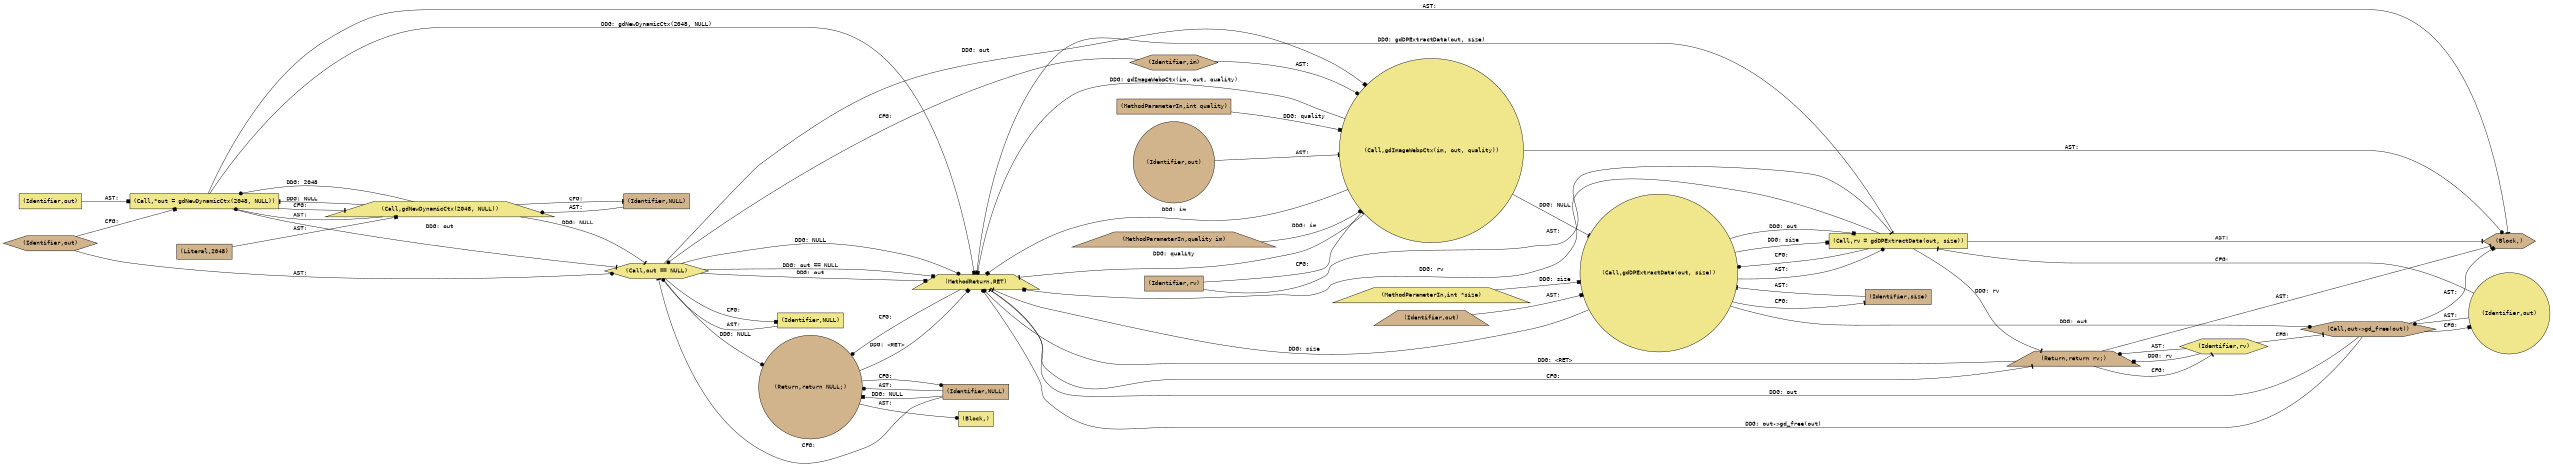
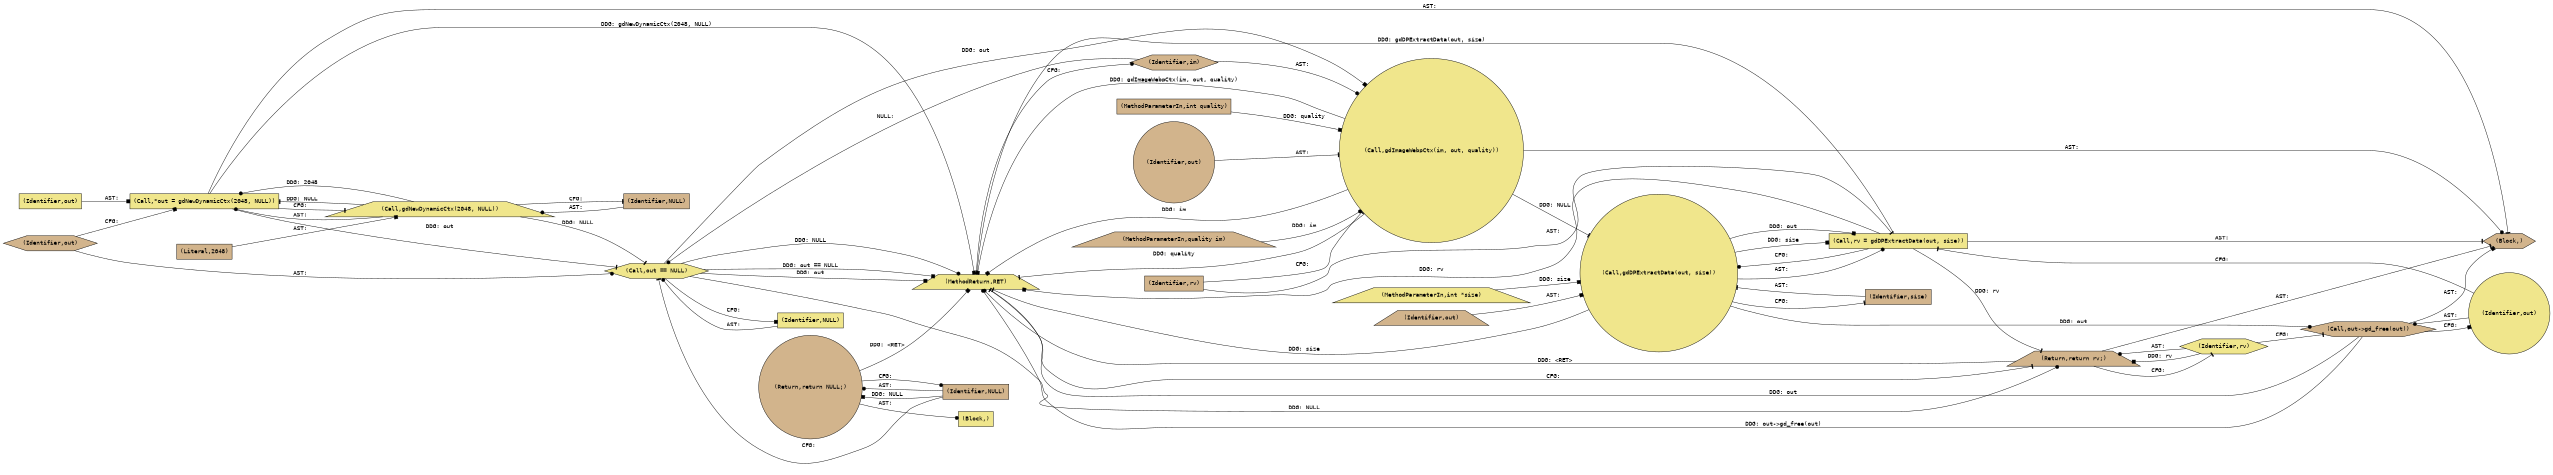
edge "(Identifier,im)" -> "(Call,out == NULL)": label "CFG: " -> "NULL: "
edge "(MethodReturn,RET)" -> "(Return,return NULL;)": now "(MethodReturn,RET)" -> "(Identifier,im)"
edge "(Call,out == NULL)" -> "(Return,return NULL;)": now "(Call,out == NULL)" -> "(Return,return rv;)"
